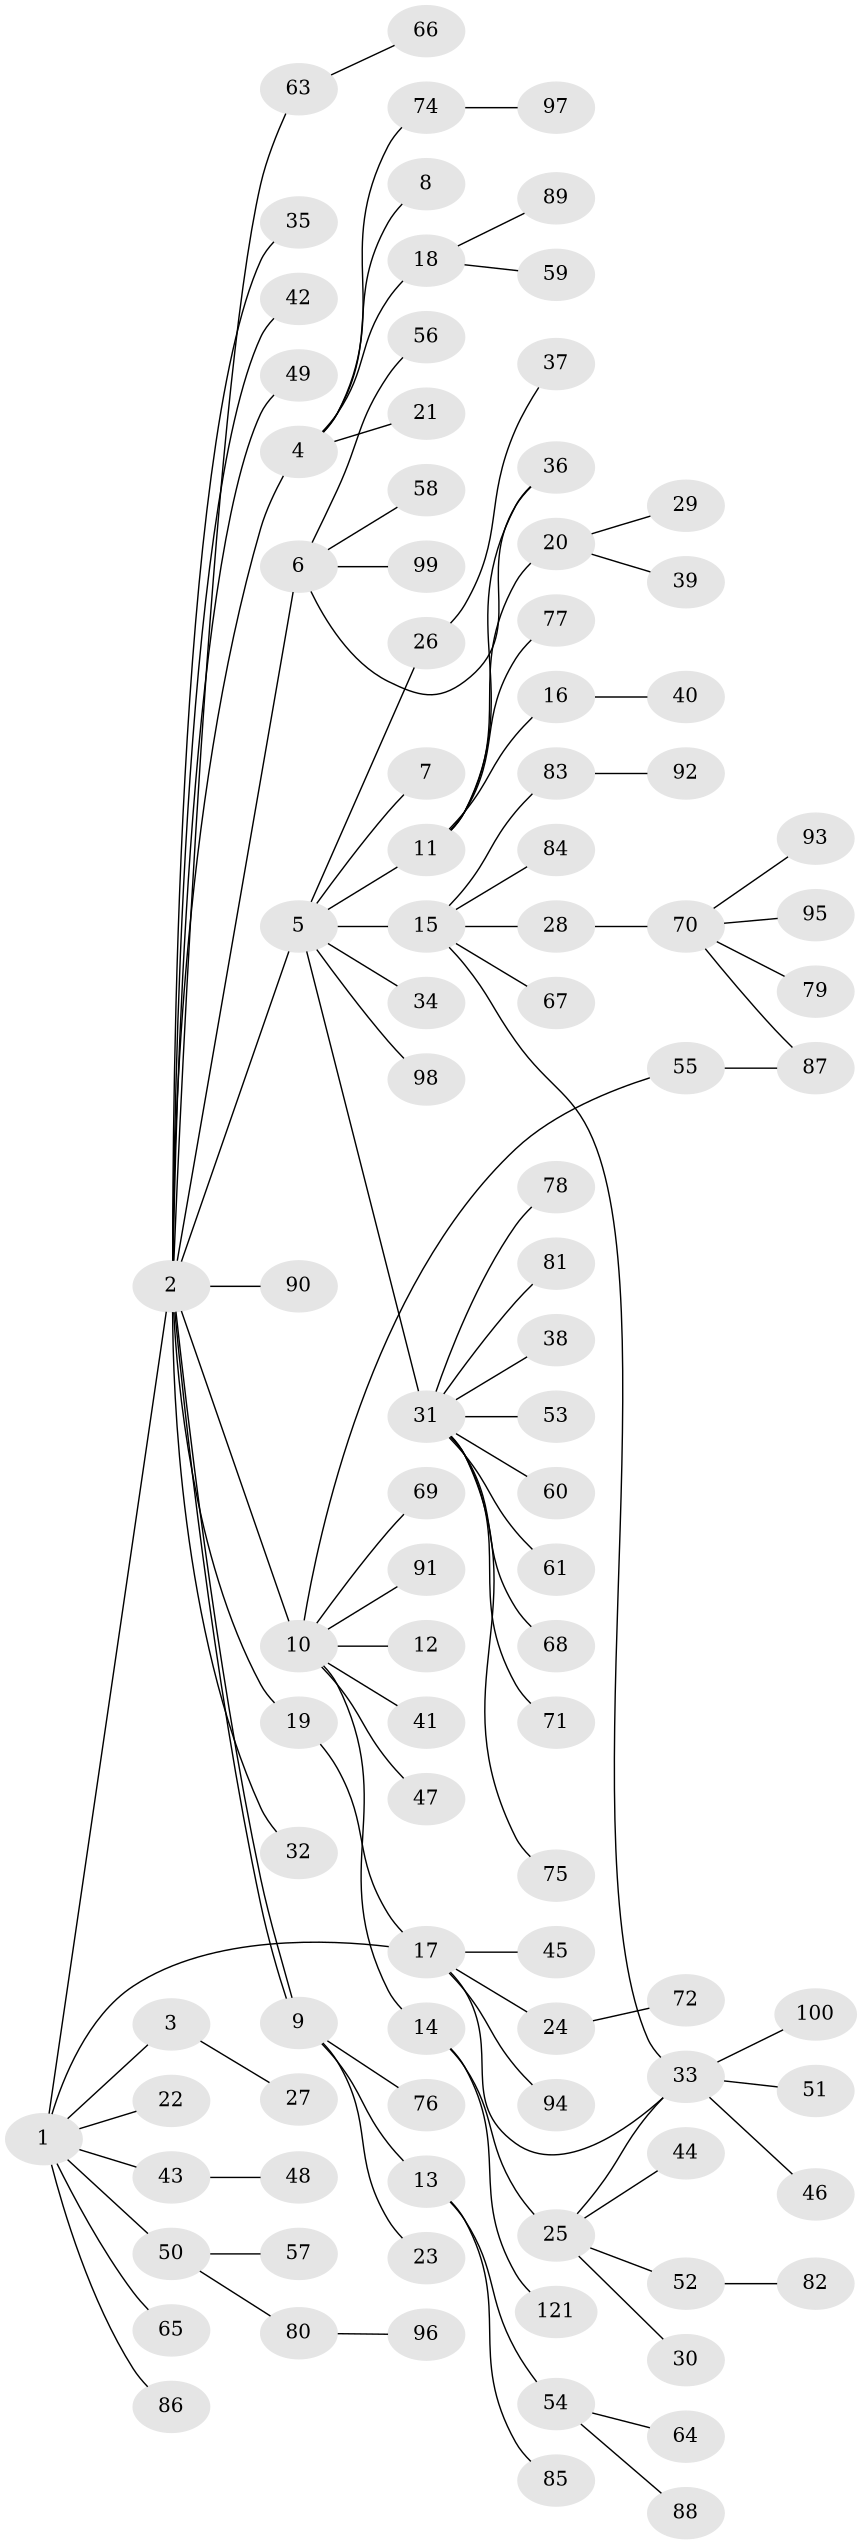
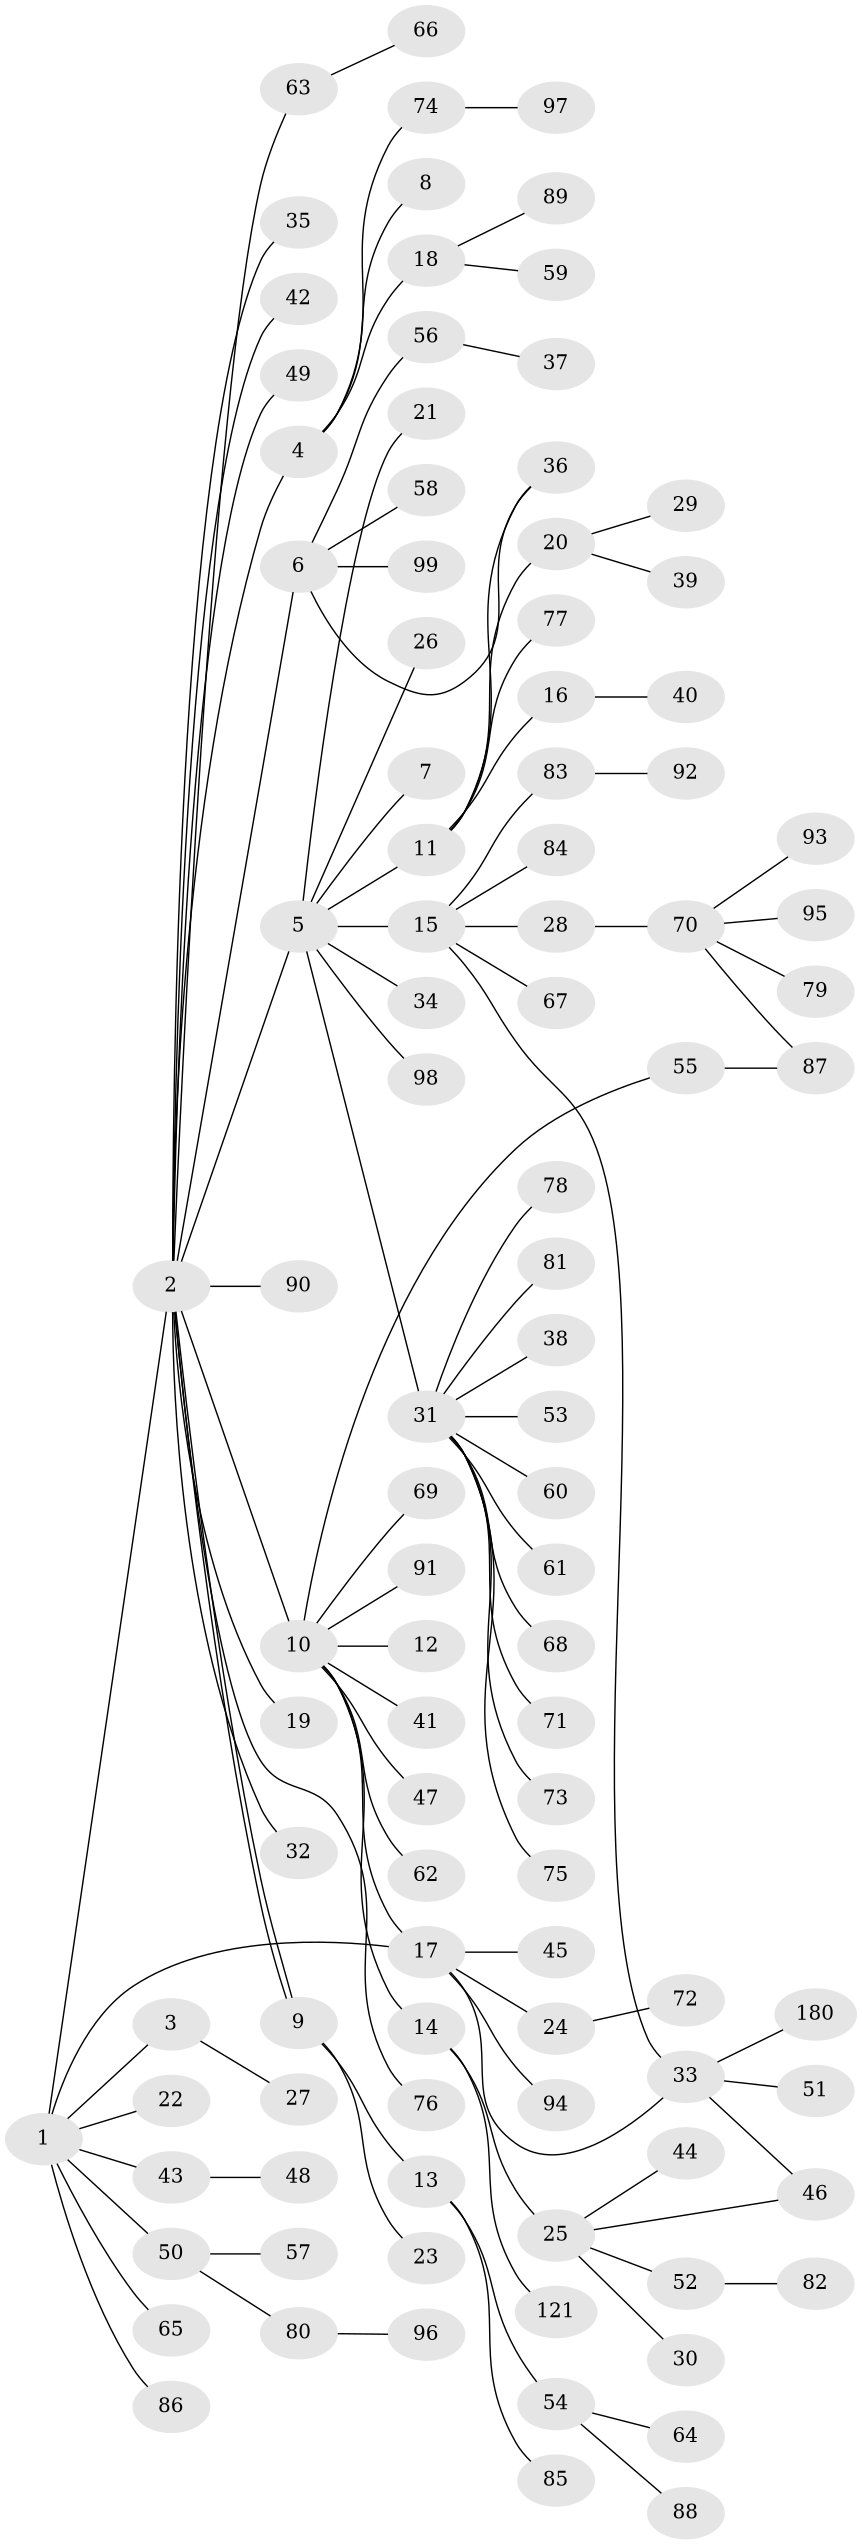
edge "21" -- "4": now "21" -- "5"
edge "37" -- "26": now "37" -- "56"
node "73": added
edge "19" -- "17": now "10" -- "17"
node "62": added
node "100": label "100" -> "180"
edge "9" -- "76": now "2" -- "76"
edge "33" -- "25": now "46" -- "25"
